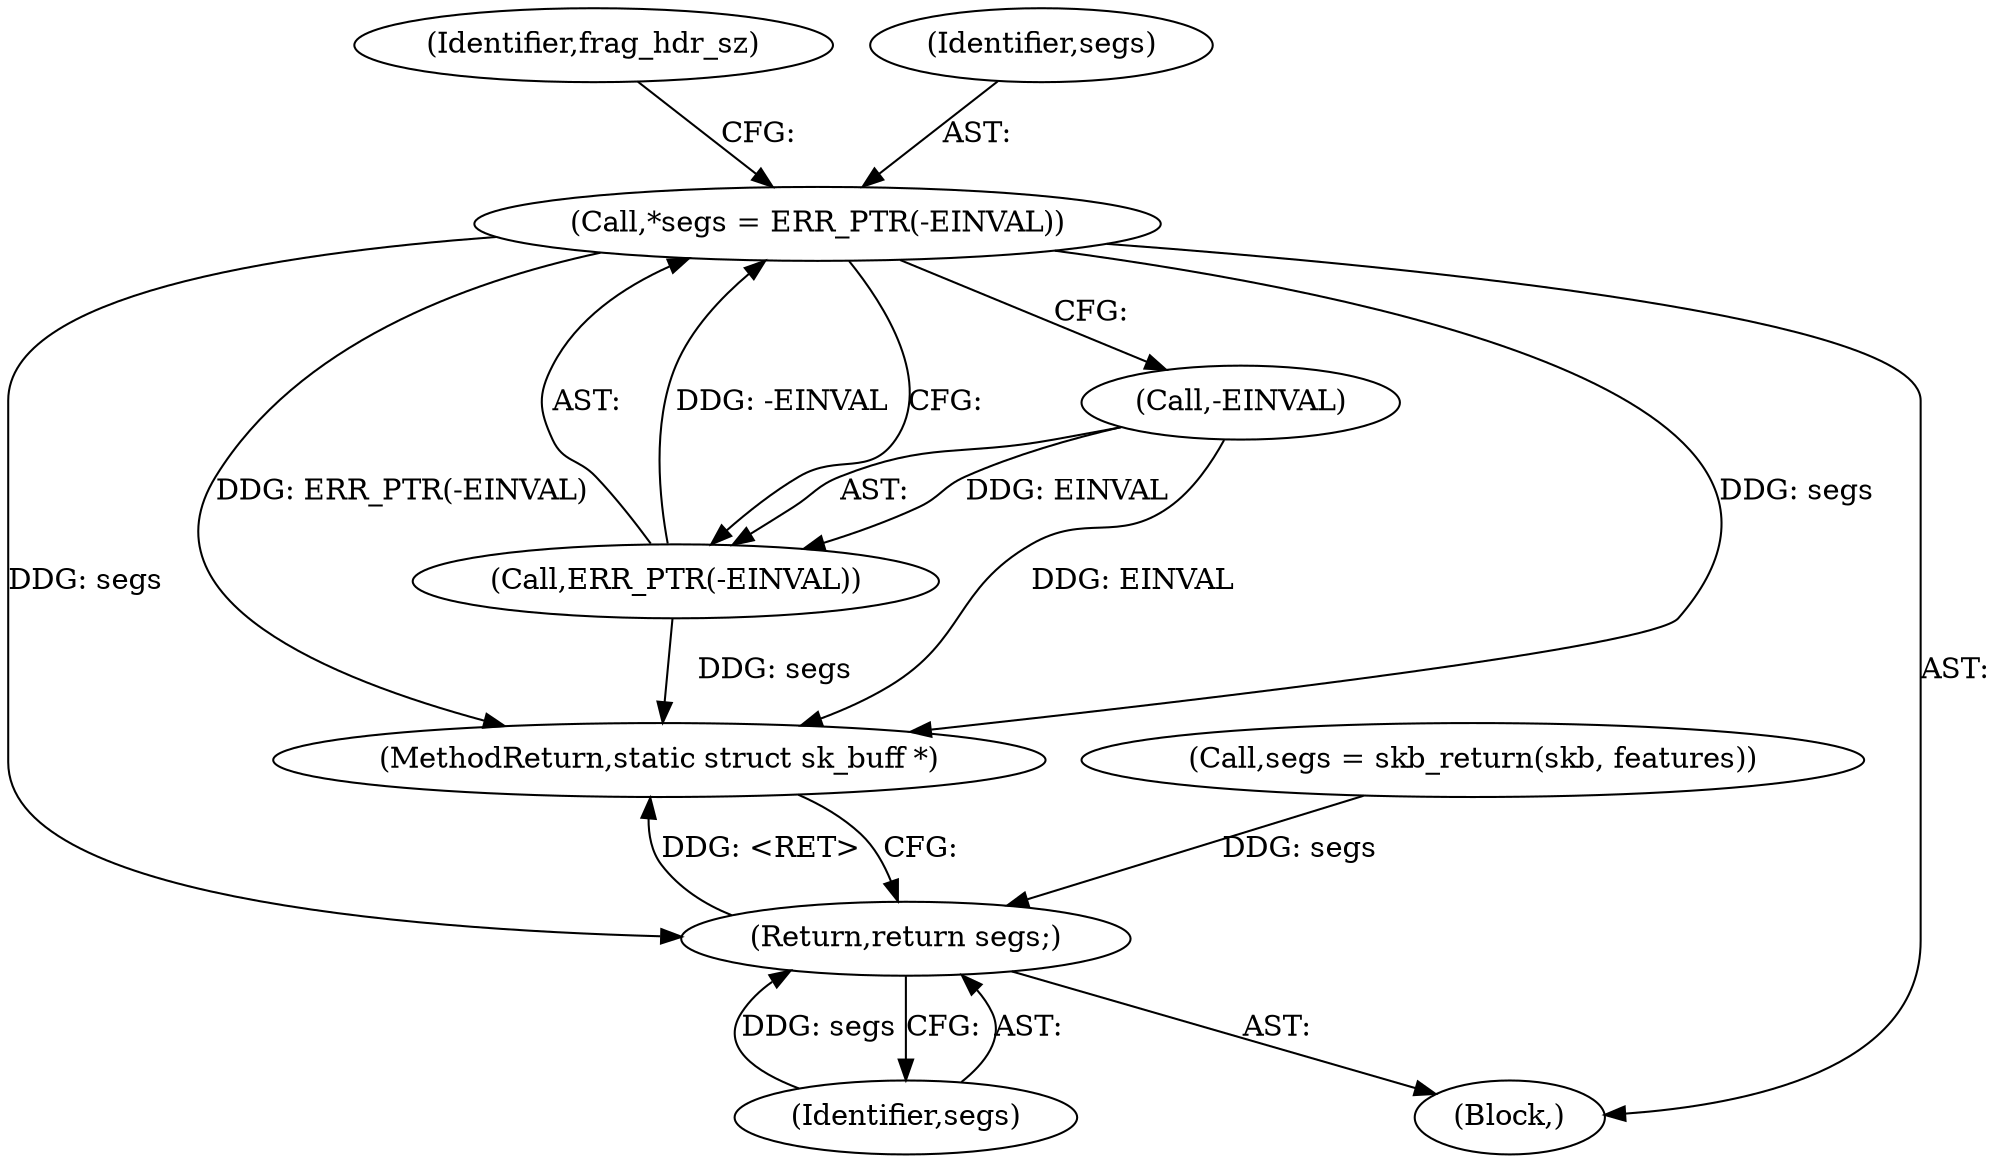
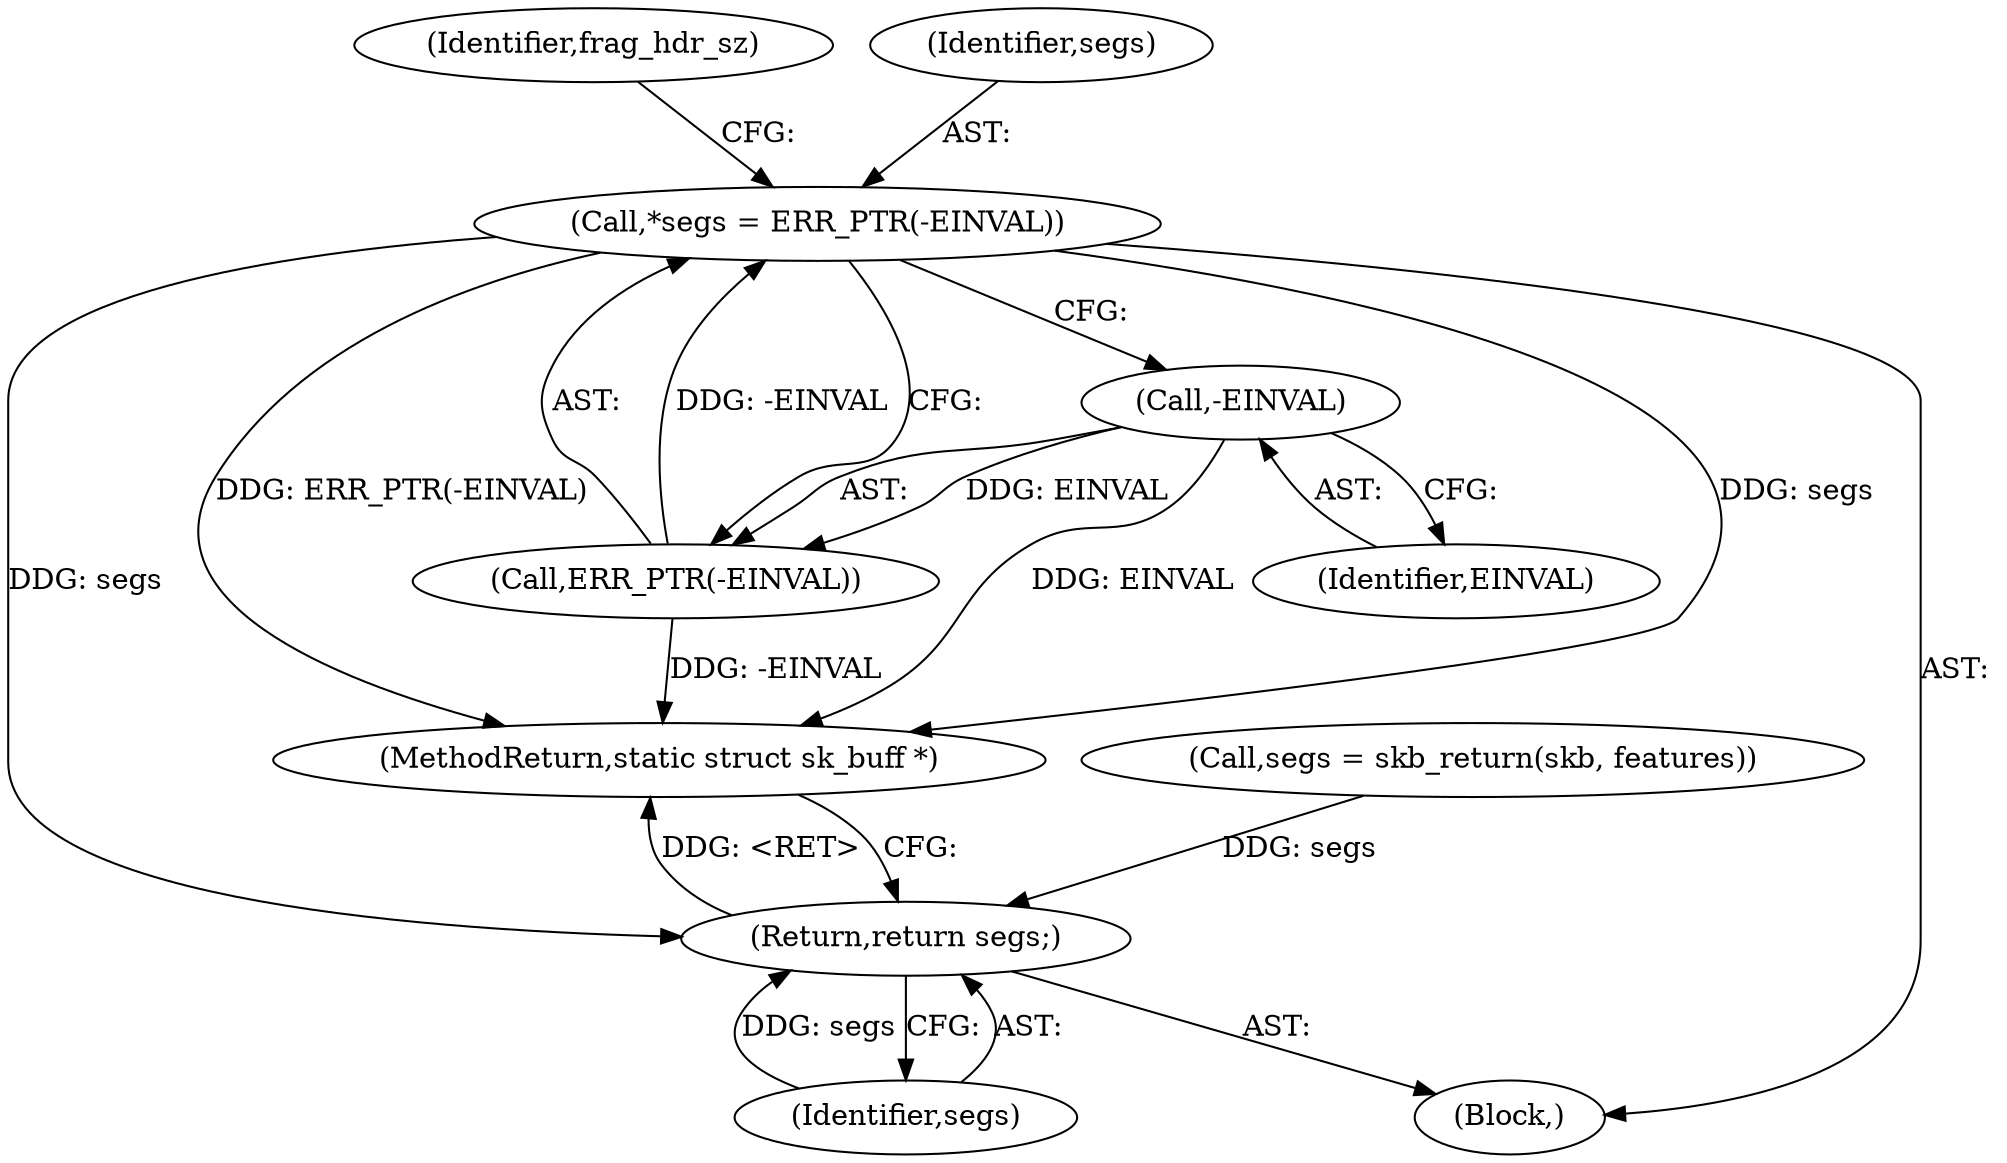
node "(Identifier,EINVAL)": added
edge "(Call,ERR_PTR(-EINVAL))" -> "(MethodReturn,static struct sk_buff *)": label "DDG: segs" -> "DDG: -EINVAL"
